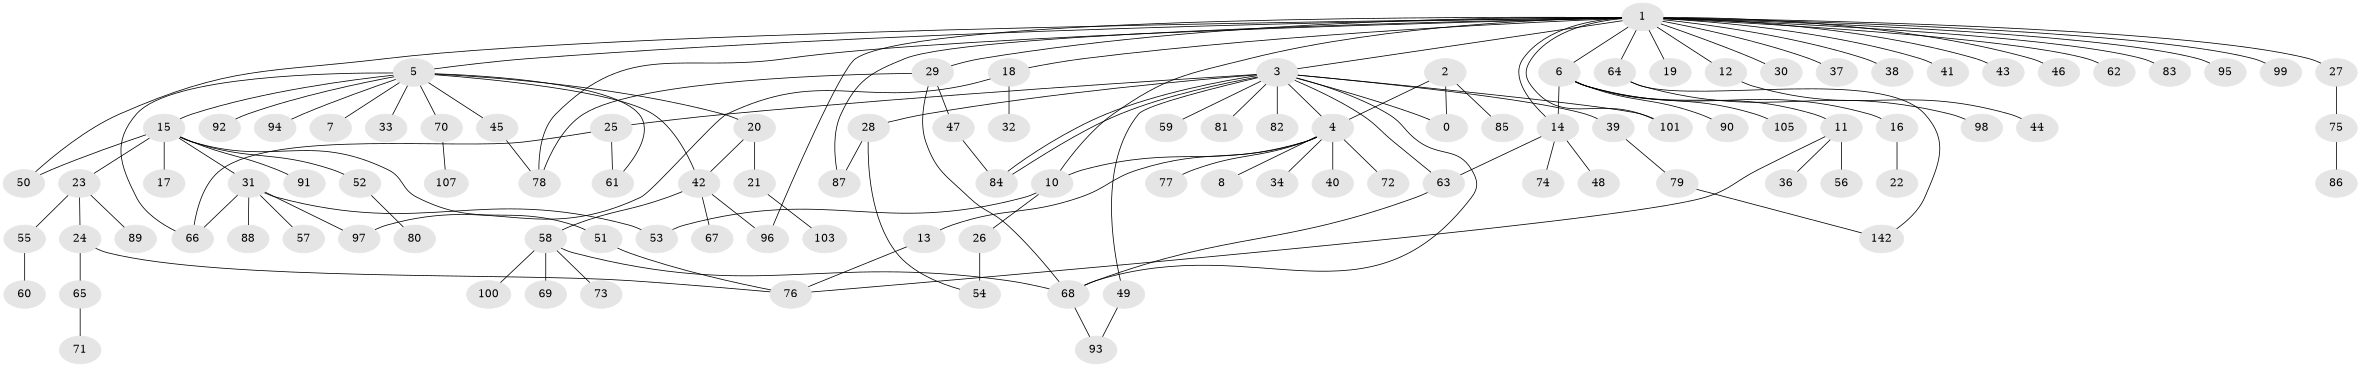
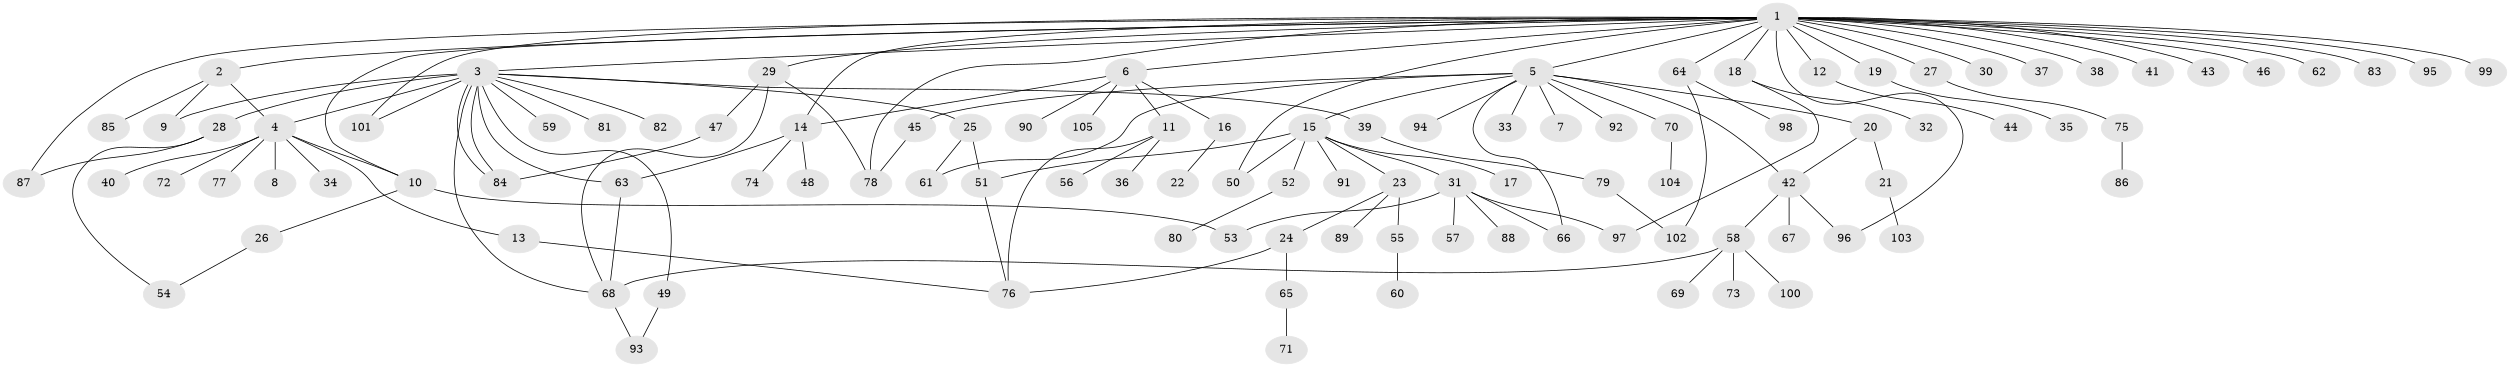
edge "1" -- "2": added
node "0": label "0" -> "9"
node "35": added
edge "25" -- "66": now "25" -- "51"
node "107": label "107" -> "104"
node "142": label "142" -> "102"
